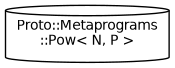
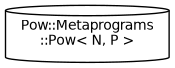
node "Proto::Metaprograms ::Pow< N, P >": label "Proto::Metaprograms ::Pow< N, P >" -> "Pow::Metaprograms ::Pow< N, P >"
